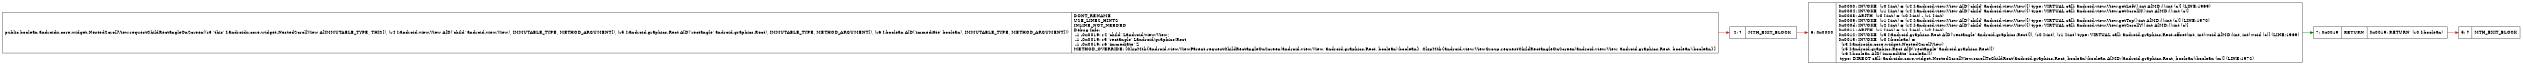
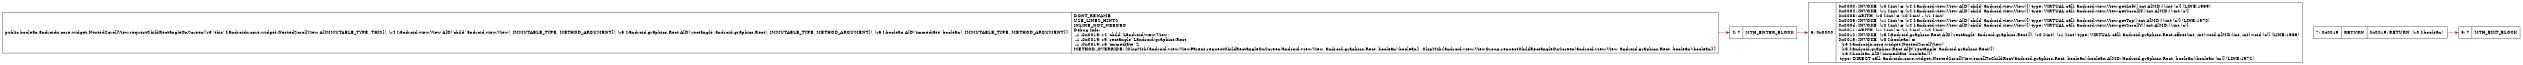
node "4: ?": text "MTH_EXIT_BLOCK" -> "MTH_ENTER_BLOCK"
edge "6: 0x0000" -> "7: 0x0019": removed
